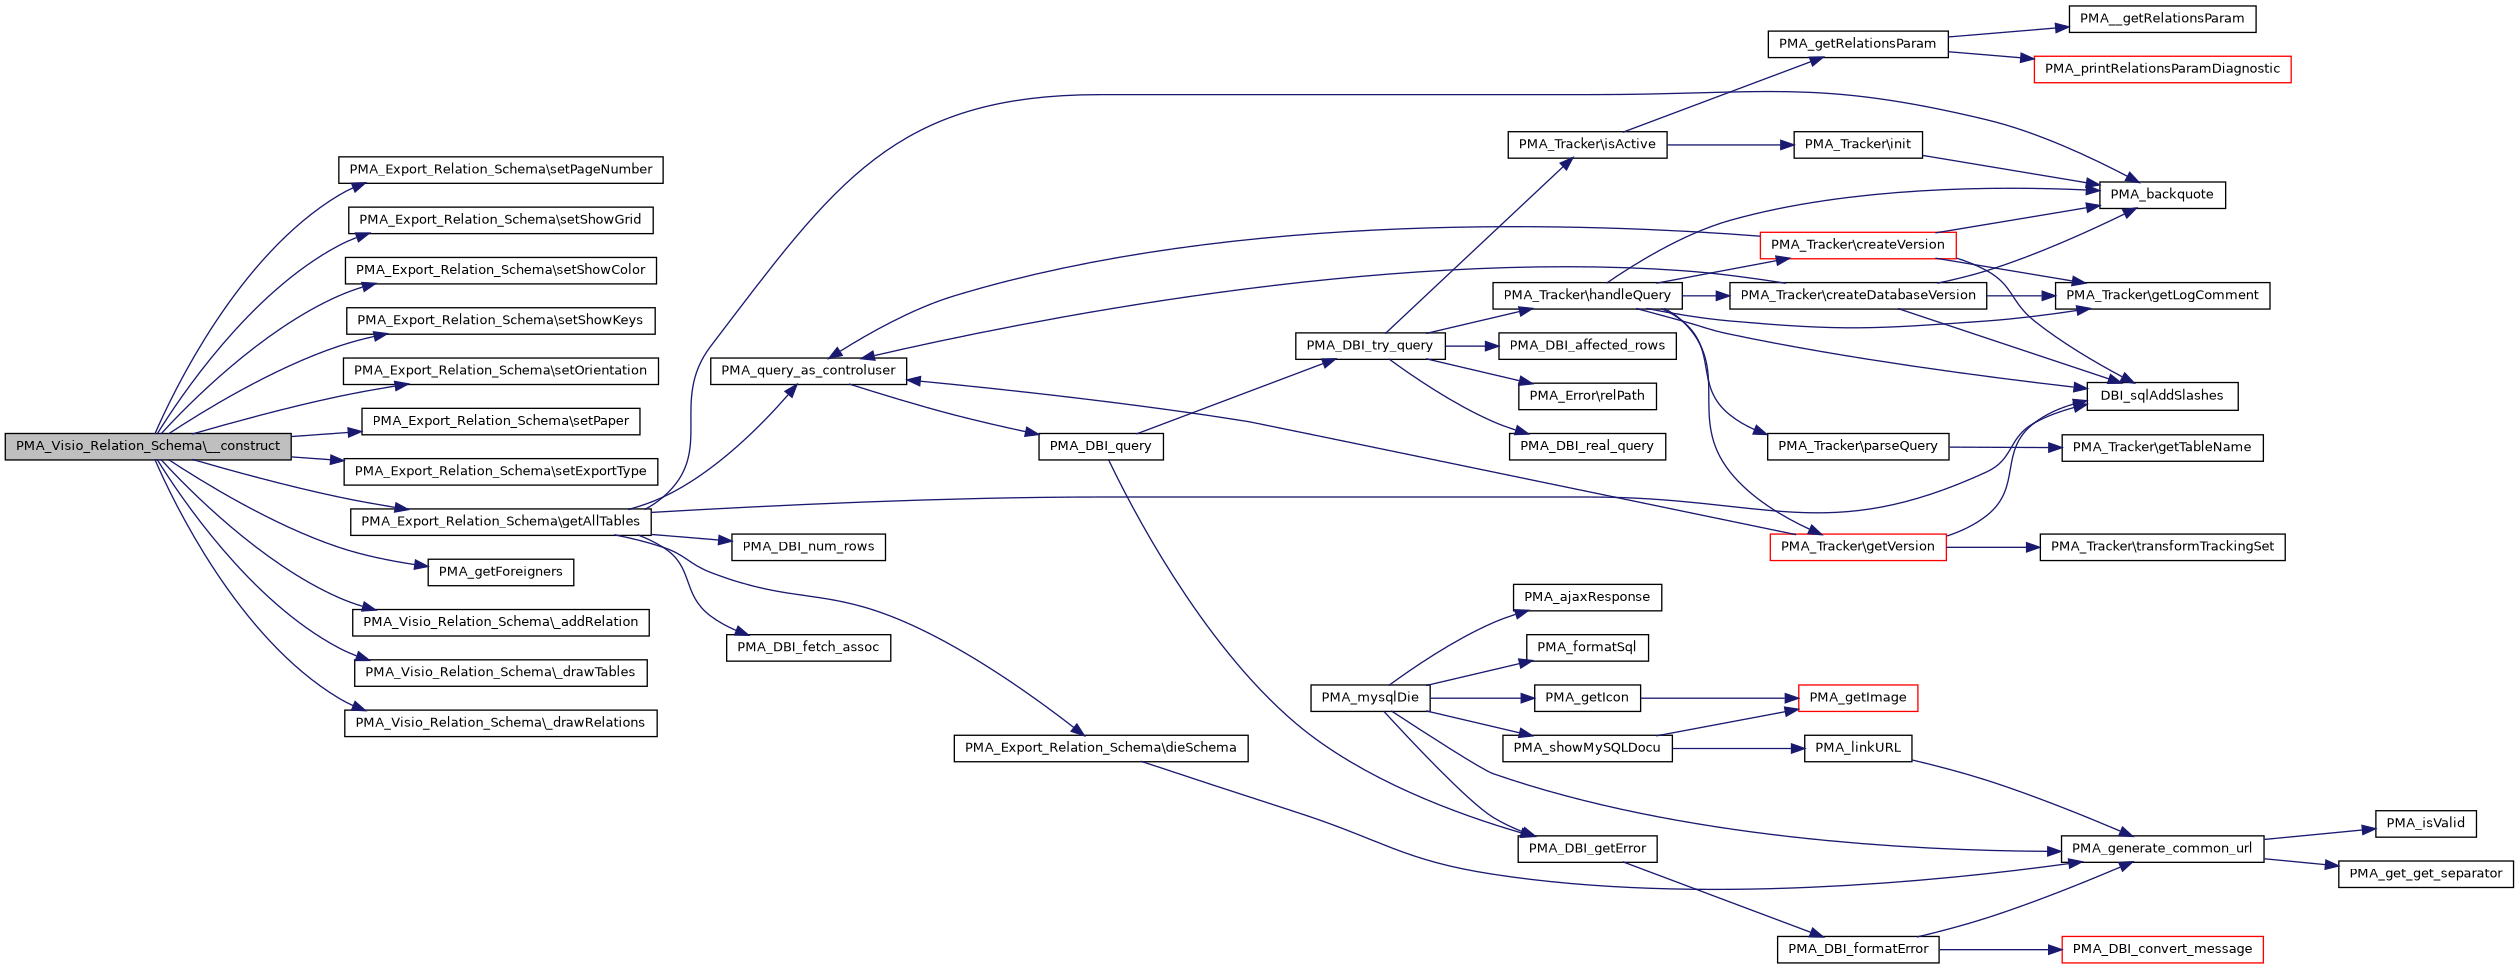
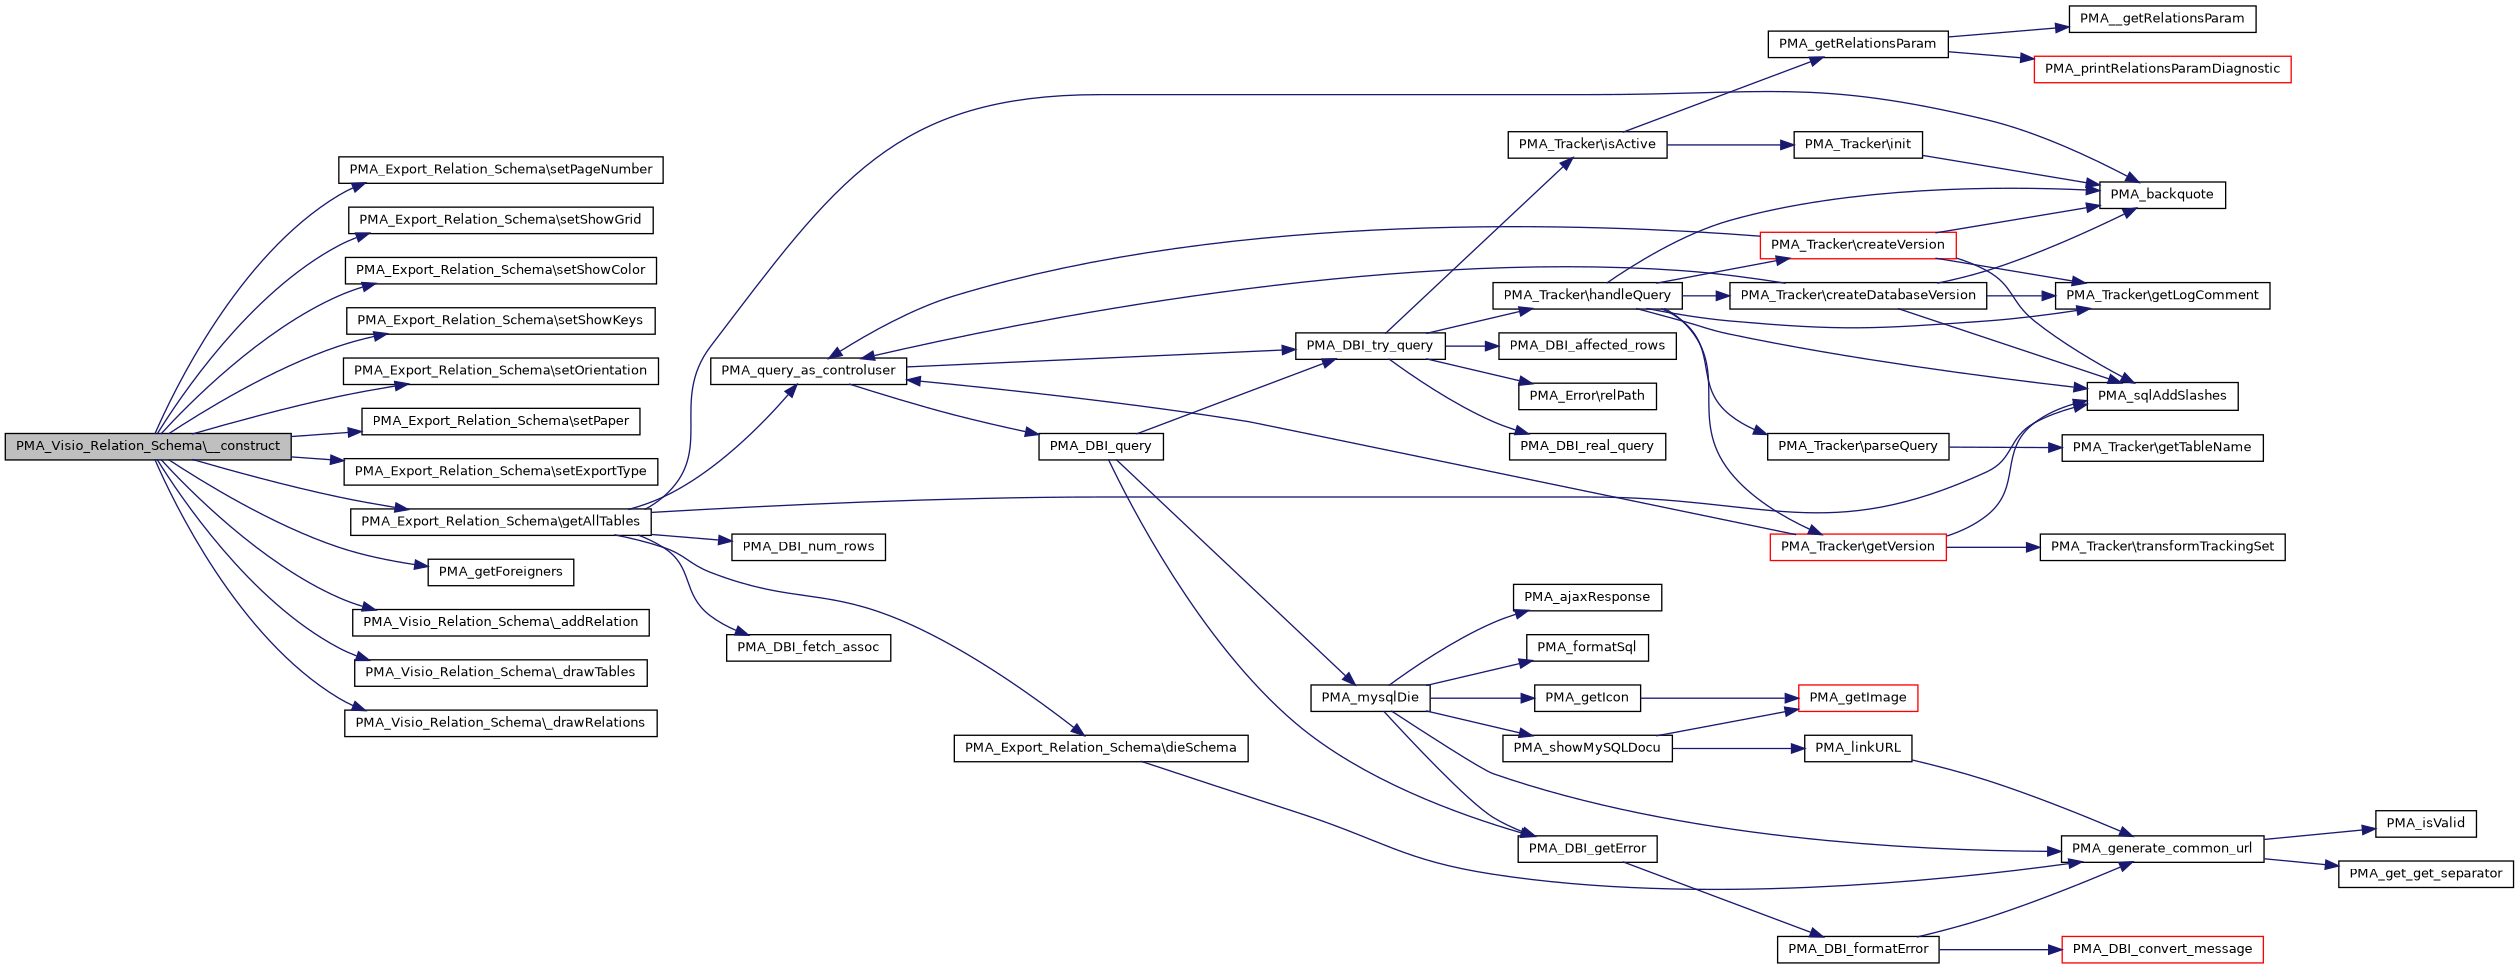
edge "PMA_query_as_controluser" -> "PMA_DBI_try_query": added
node "DBI_sqlAddSlashes": label "DBI_sqlAddSlashes" -> "PMA_sqlAddSlashes"
edge "PMA_DBI_query" -> "PMA_mysqlDie": added
